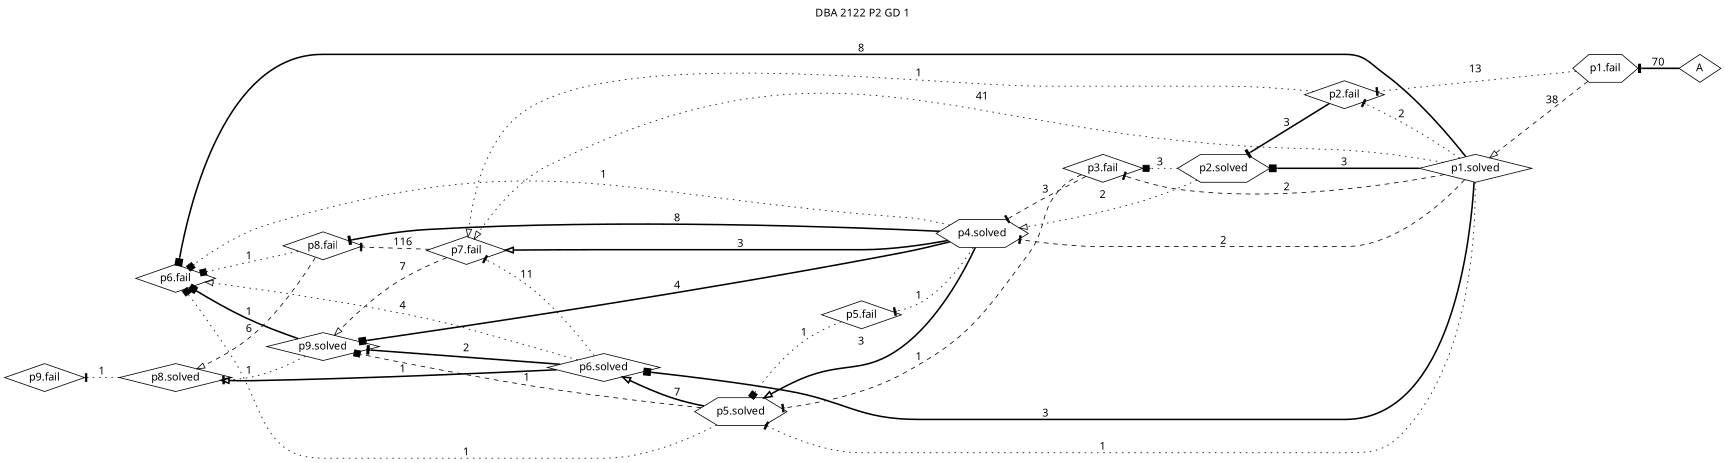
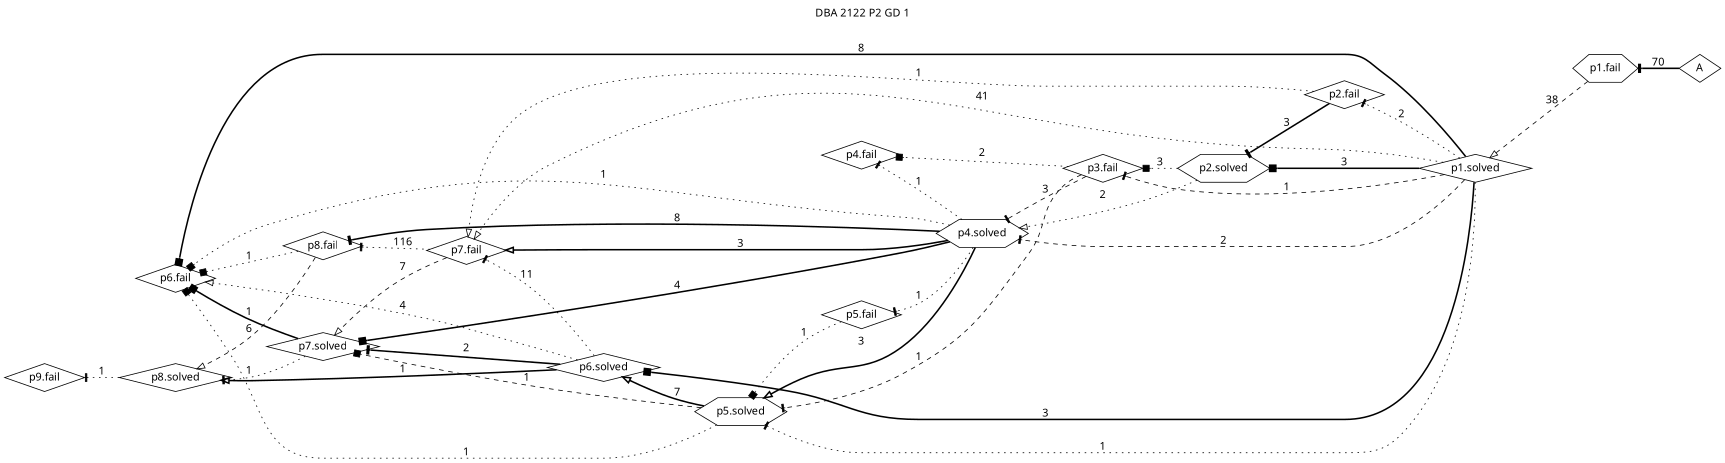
edge "p1.fail" -> "p2.fail": removed, label "13"
node "p4.fail": added
edge "p1.solved" -> "p3.fail": label "2" -> "1"
edge "p7.fail" -> "p8.fail": style dashed -> dotted
node "p9.solved": label "p9.solved" -> "p7.solved"
